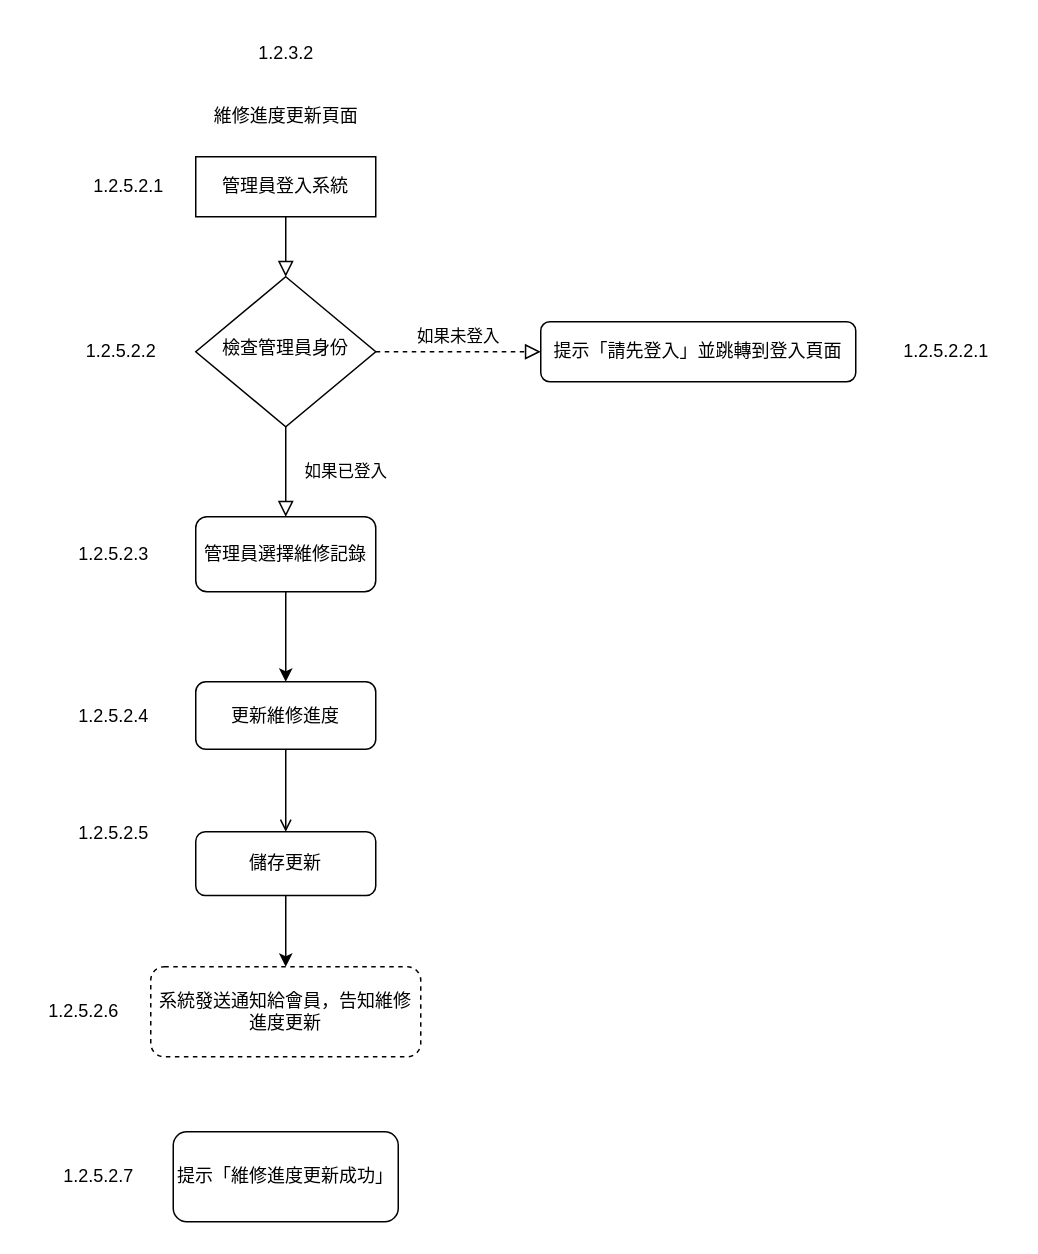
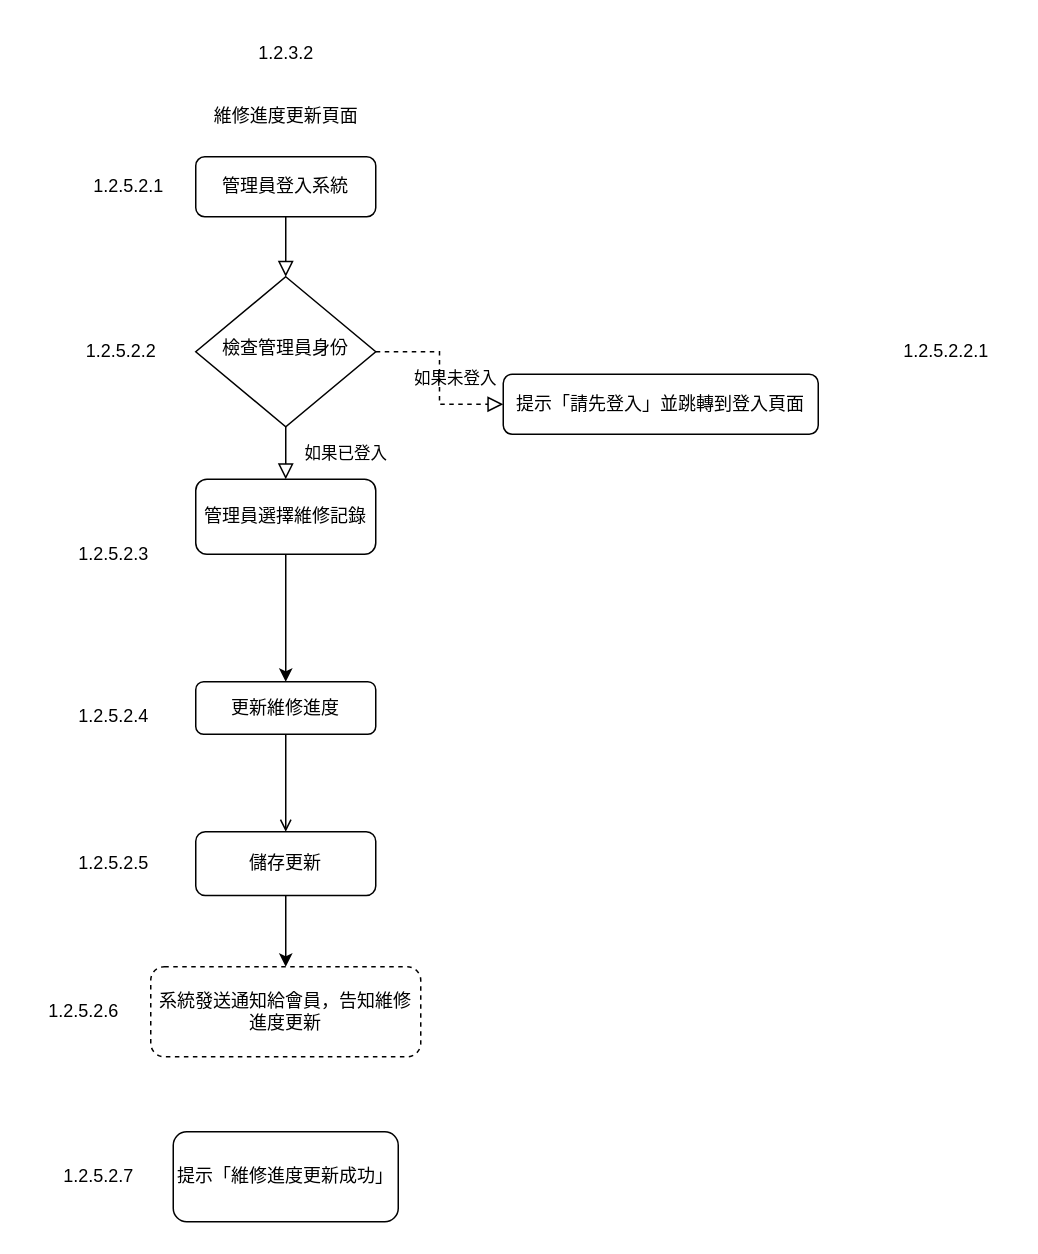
node "管理員登入系統": shape rectangle -> rounded rectangle
node "提示「請先登入」並跳轉到登入頁面": moved (698, 352) -> (661, 404)
node "管理員選擇維修記錄": moved (286, 554) -> (286, 517)
node "更新維修進度": size 180x68 -> 180x53
node "1.2.5.2.5": moved (113, 834) -> (113, 864)
